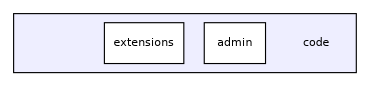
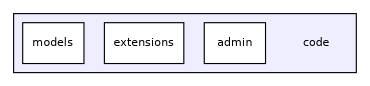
node "models": added
